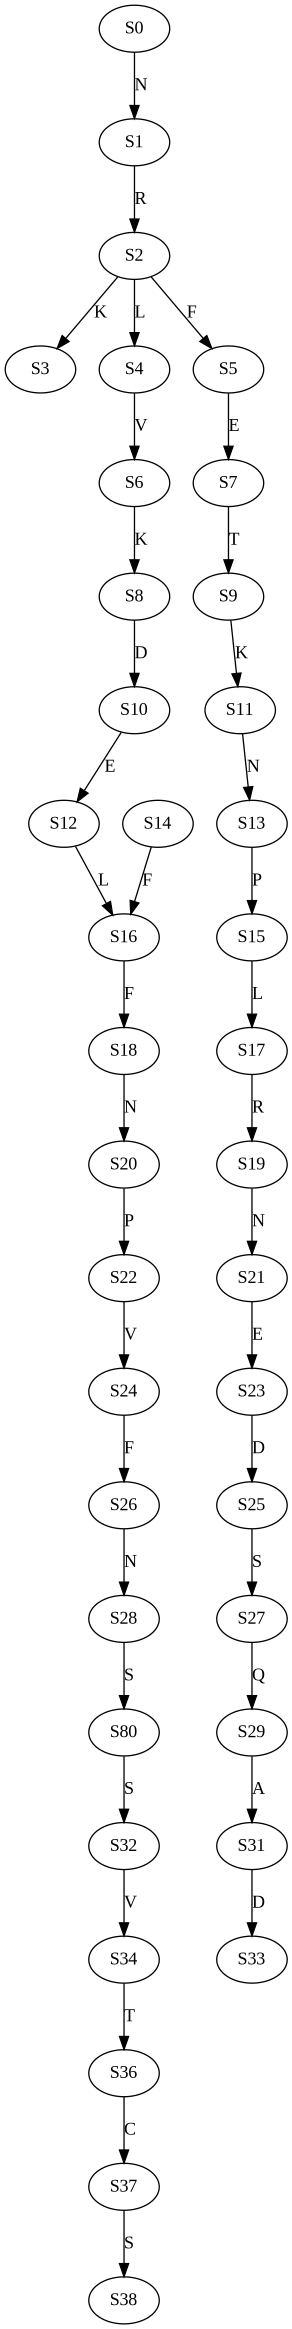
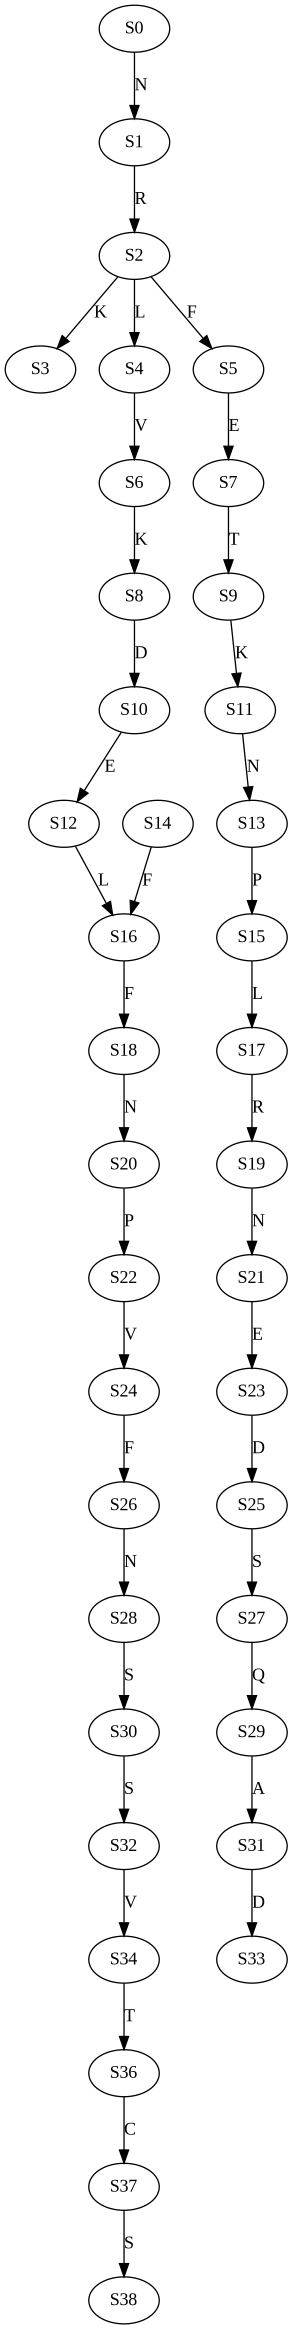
node "S80": label "S80" -> "S30"
